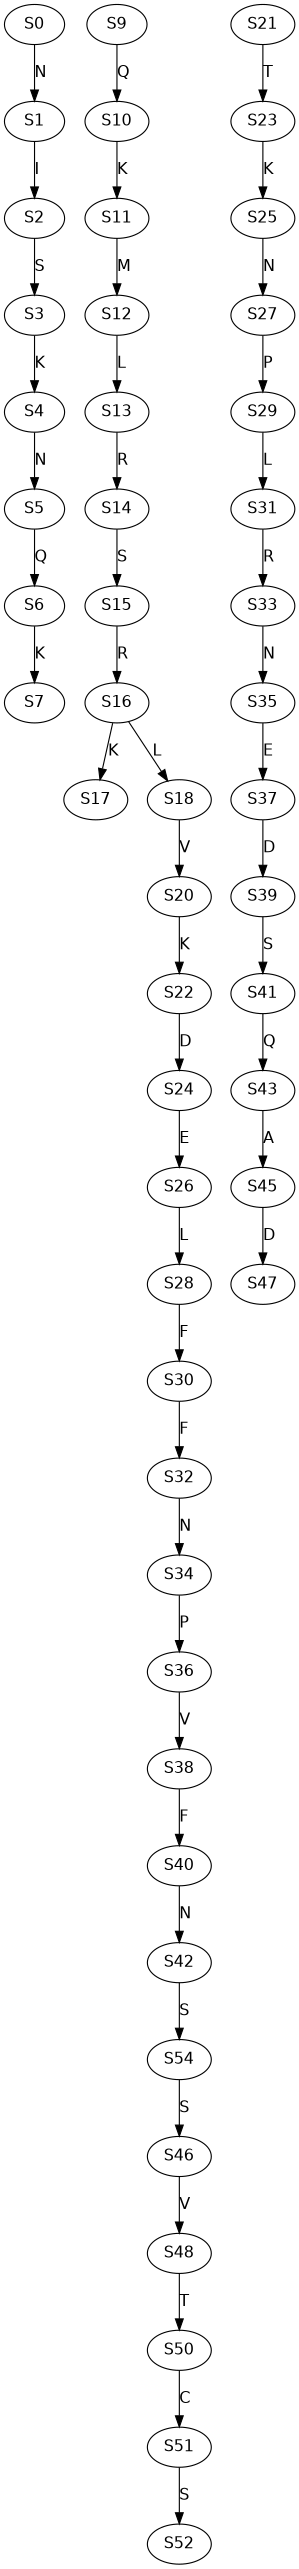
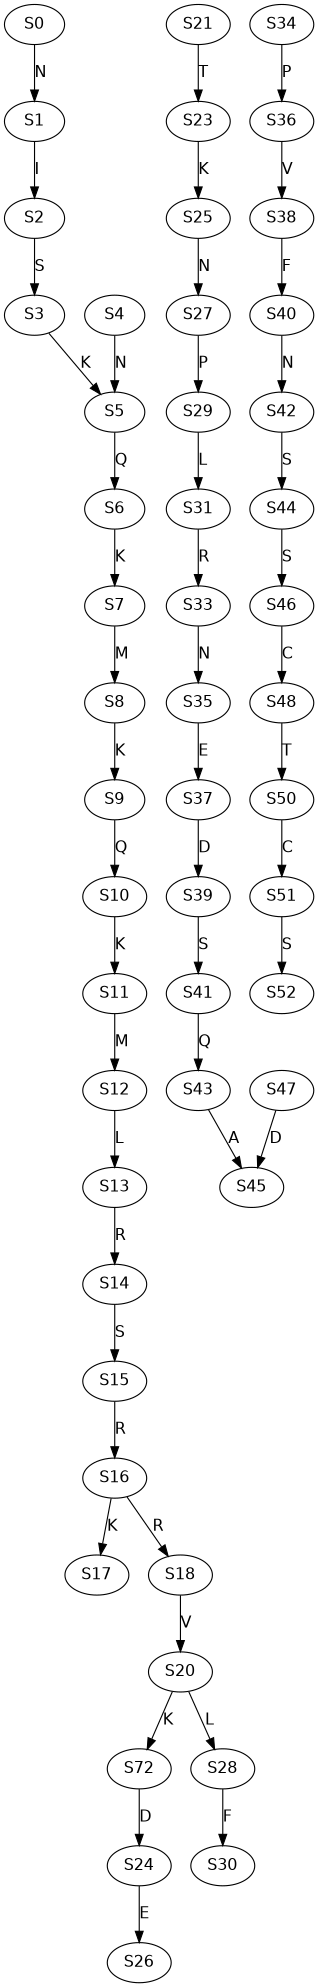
edge "S3" -> "S4": now "S3" -> "S5"
node "S8": added
edge "S16" -> "S18": label "L" -> "R"
node "S22": label "S22" -> "S72"
edge "S26" -> "S28": now "S20" -> "S28"
edge "S45" -> "S47": reversed
node "S32": removed
node "S54": label "S54" -> "S44"
edge "S46" -> "S48": label "V" -> "C"
